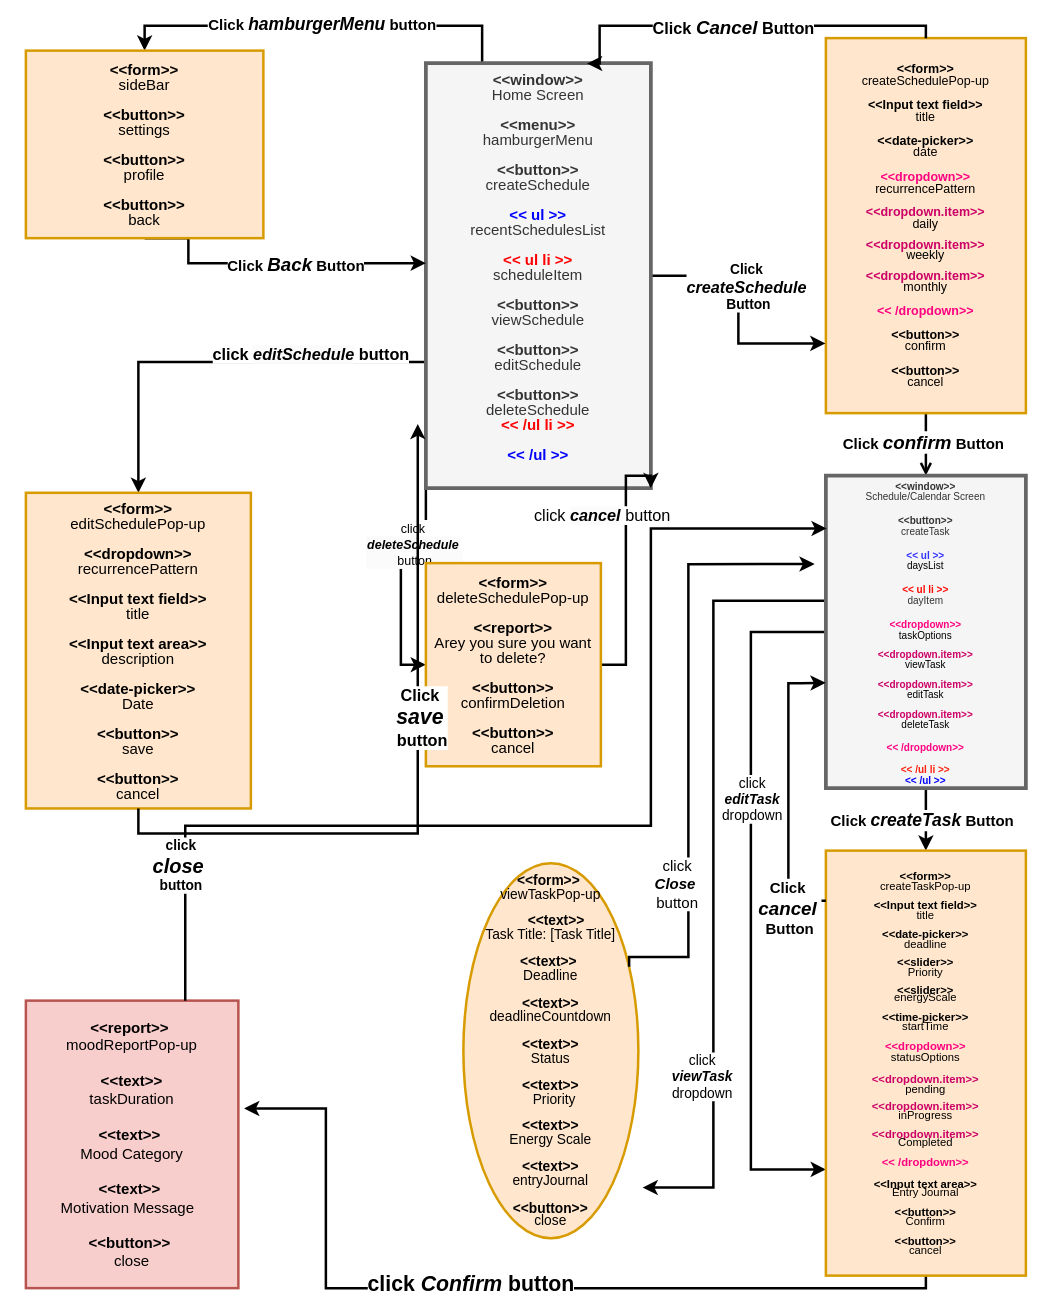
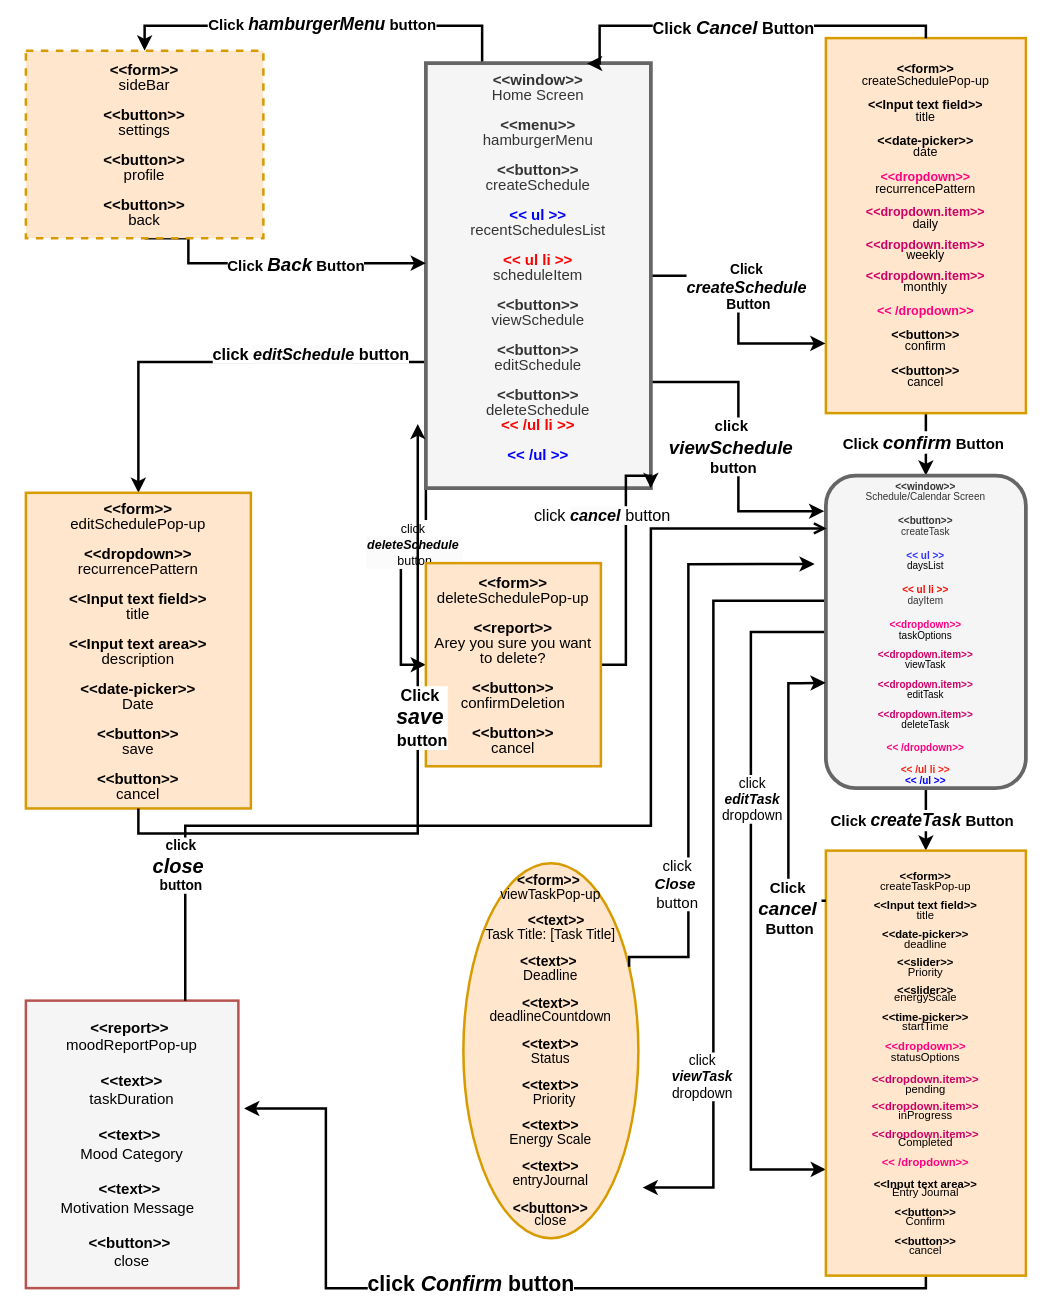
node "<<form>> sideBar <<button>> settings <<button>> profile <<button>> back": style solid -> dashed
edge "<<window>> Home Screen <<menu>> hamburgerMenu <<button>> createSchedule << ul >> recentSchedulesList << ul li >> scheduleItem <<button>> viewSchedule <<button>> editSchedule <<button>> deleteSchedule << /ul li >> << /ul >>" -> "<<window>> Schedule/Calendar Screen <<button>> createTask << ul >> daysList << ul li >> dayItem <<dropdown>> taskOptions <<dropdown.item>> viewTask <<dropdown.item>> editTask <<dropdown.item>> deleteTask << /dropdown>> << /ul li >> << /ul >>": added, label "click viewSchedule button"
edge "<<form>> createSchedulePop-up <<Input text field>> title <<date-picker>> date <<dropdown>> recurrencePattern <<dropdown.item>> daily <<dropdown.item>> weekly <<dropdown.item>> monthly << /dropdown>> <<button>> confirm <<button>> cancel" -> "<<window>> Schedule/Calendar Screen <<button>> createTask << ul >> daysList << ul li >> dayItem <<dropdown>> taskOptions <<dropdown.item>> viewTask <<dropdown.item>> editTask <<dropdown.item>> deleteTask << /dropdown>> << /ul li >> << /ul >>": arrowhead open -> classic
edge "<<report>> moodReportPop-up <<text>> taskDuration <<text>> Mood Category <<text>> Motivation Message <<button>> close" -> "<<window>> Schedule/Calendar Screen <<button>> createTask << ul >> daysList << ul li >> dayItem <<dropdown>> taskOptions <<dropdown.item>> viewTask <<dropdown.item>> editTask <<dropdown.item>> deleteTask << /dropdown>> << /ul li >> << /ul >>": arrowhead classic -> open
node "<<window>> Schedule/Calendar Screen <<button>> createTask << ul >> daysList << ul li >> dayItem <<dropdown>> taskOptions <<dropdown.item>> viewTask <<dropdown.item>> editTask <<dropdown.item>> deleteTask << /dropdown>> << /ul li >> << /ul >>": shape rectangle -> rounded rectangle
node "<<report>> moodReportPop-up <<text>> taskDuration <<text>> Mood Category <<text>> Motivation Message <<button>> close": fillcolor #f8cecc -> #f5f5f5
